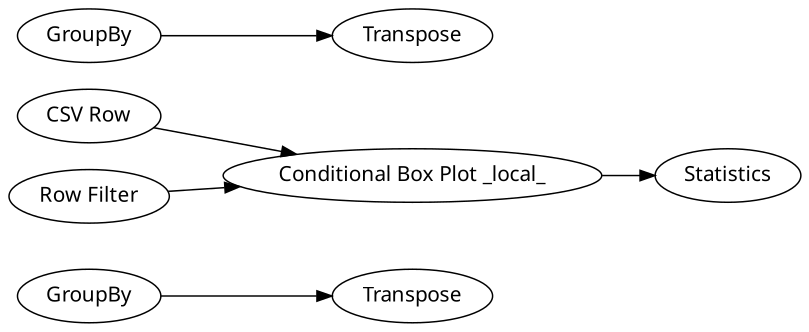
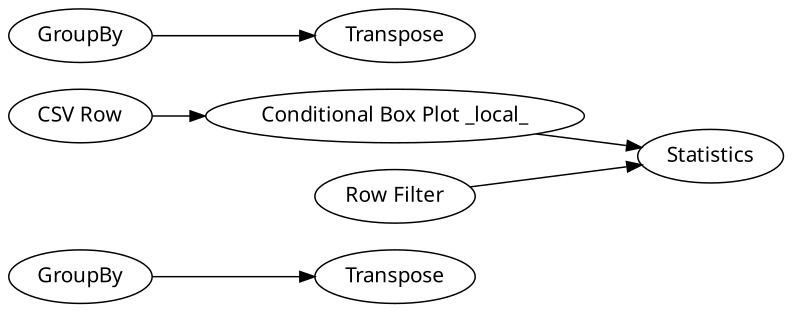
edge "Row Filter" -> "Conditional Box Plot _local_": now "Row Filter" -> "Statistics"
